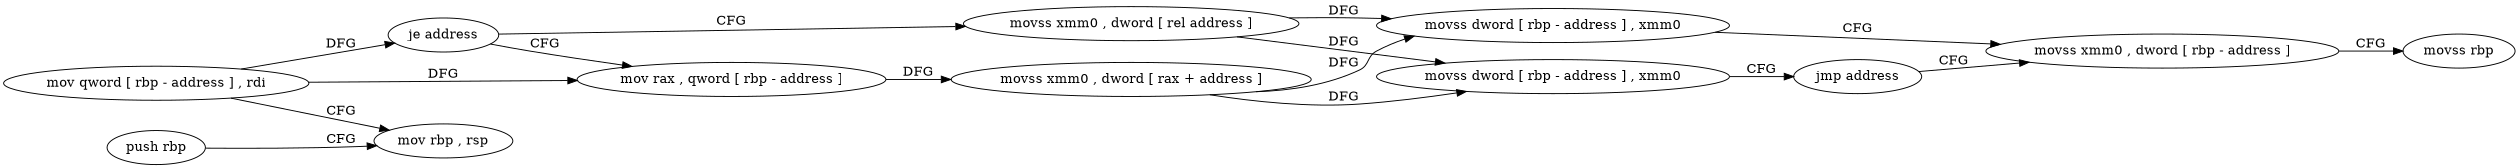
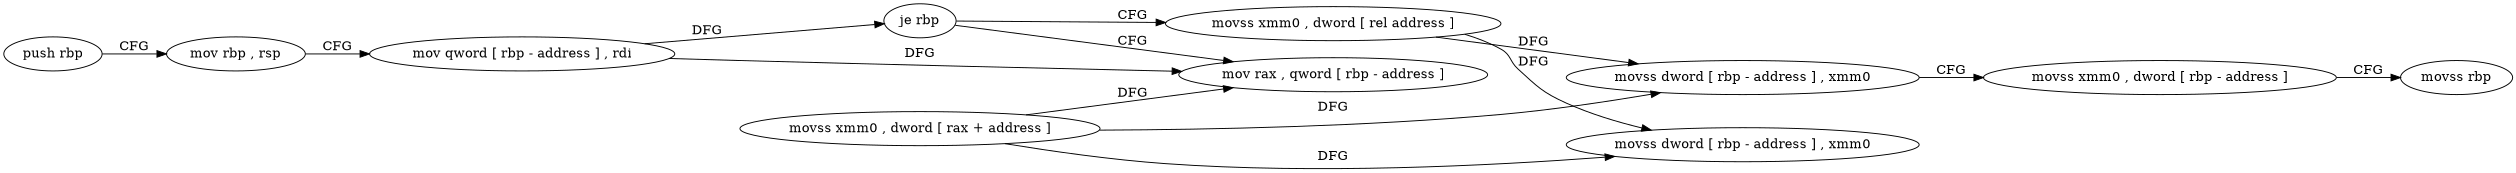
node "je address": label "je address" -> "je rbp"
node "jmp address": removed
edge "mov rax , qword [ rbp - address ]" -> "movss xmm0 , dword [ rax + address ]": reversed
edge "mov qword [ rbp - address ] , rdi" -> "mov rbp , rsp": reversed
